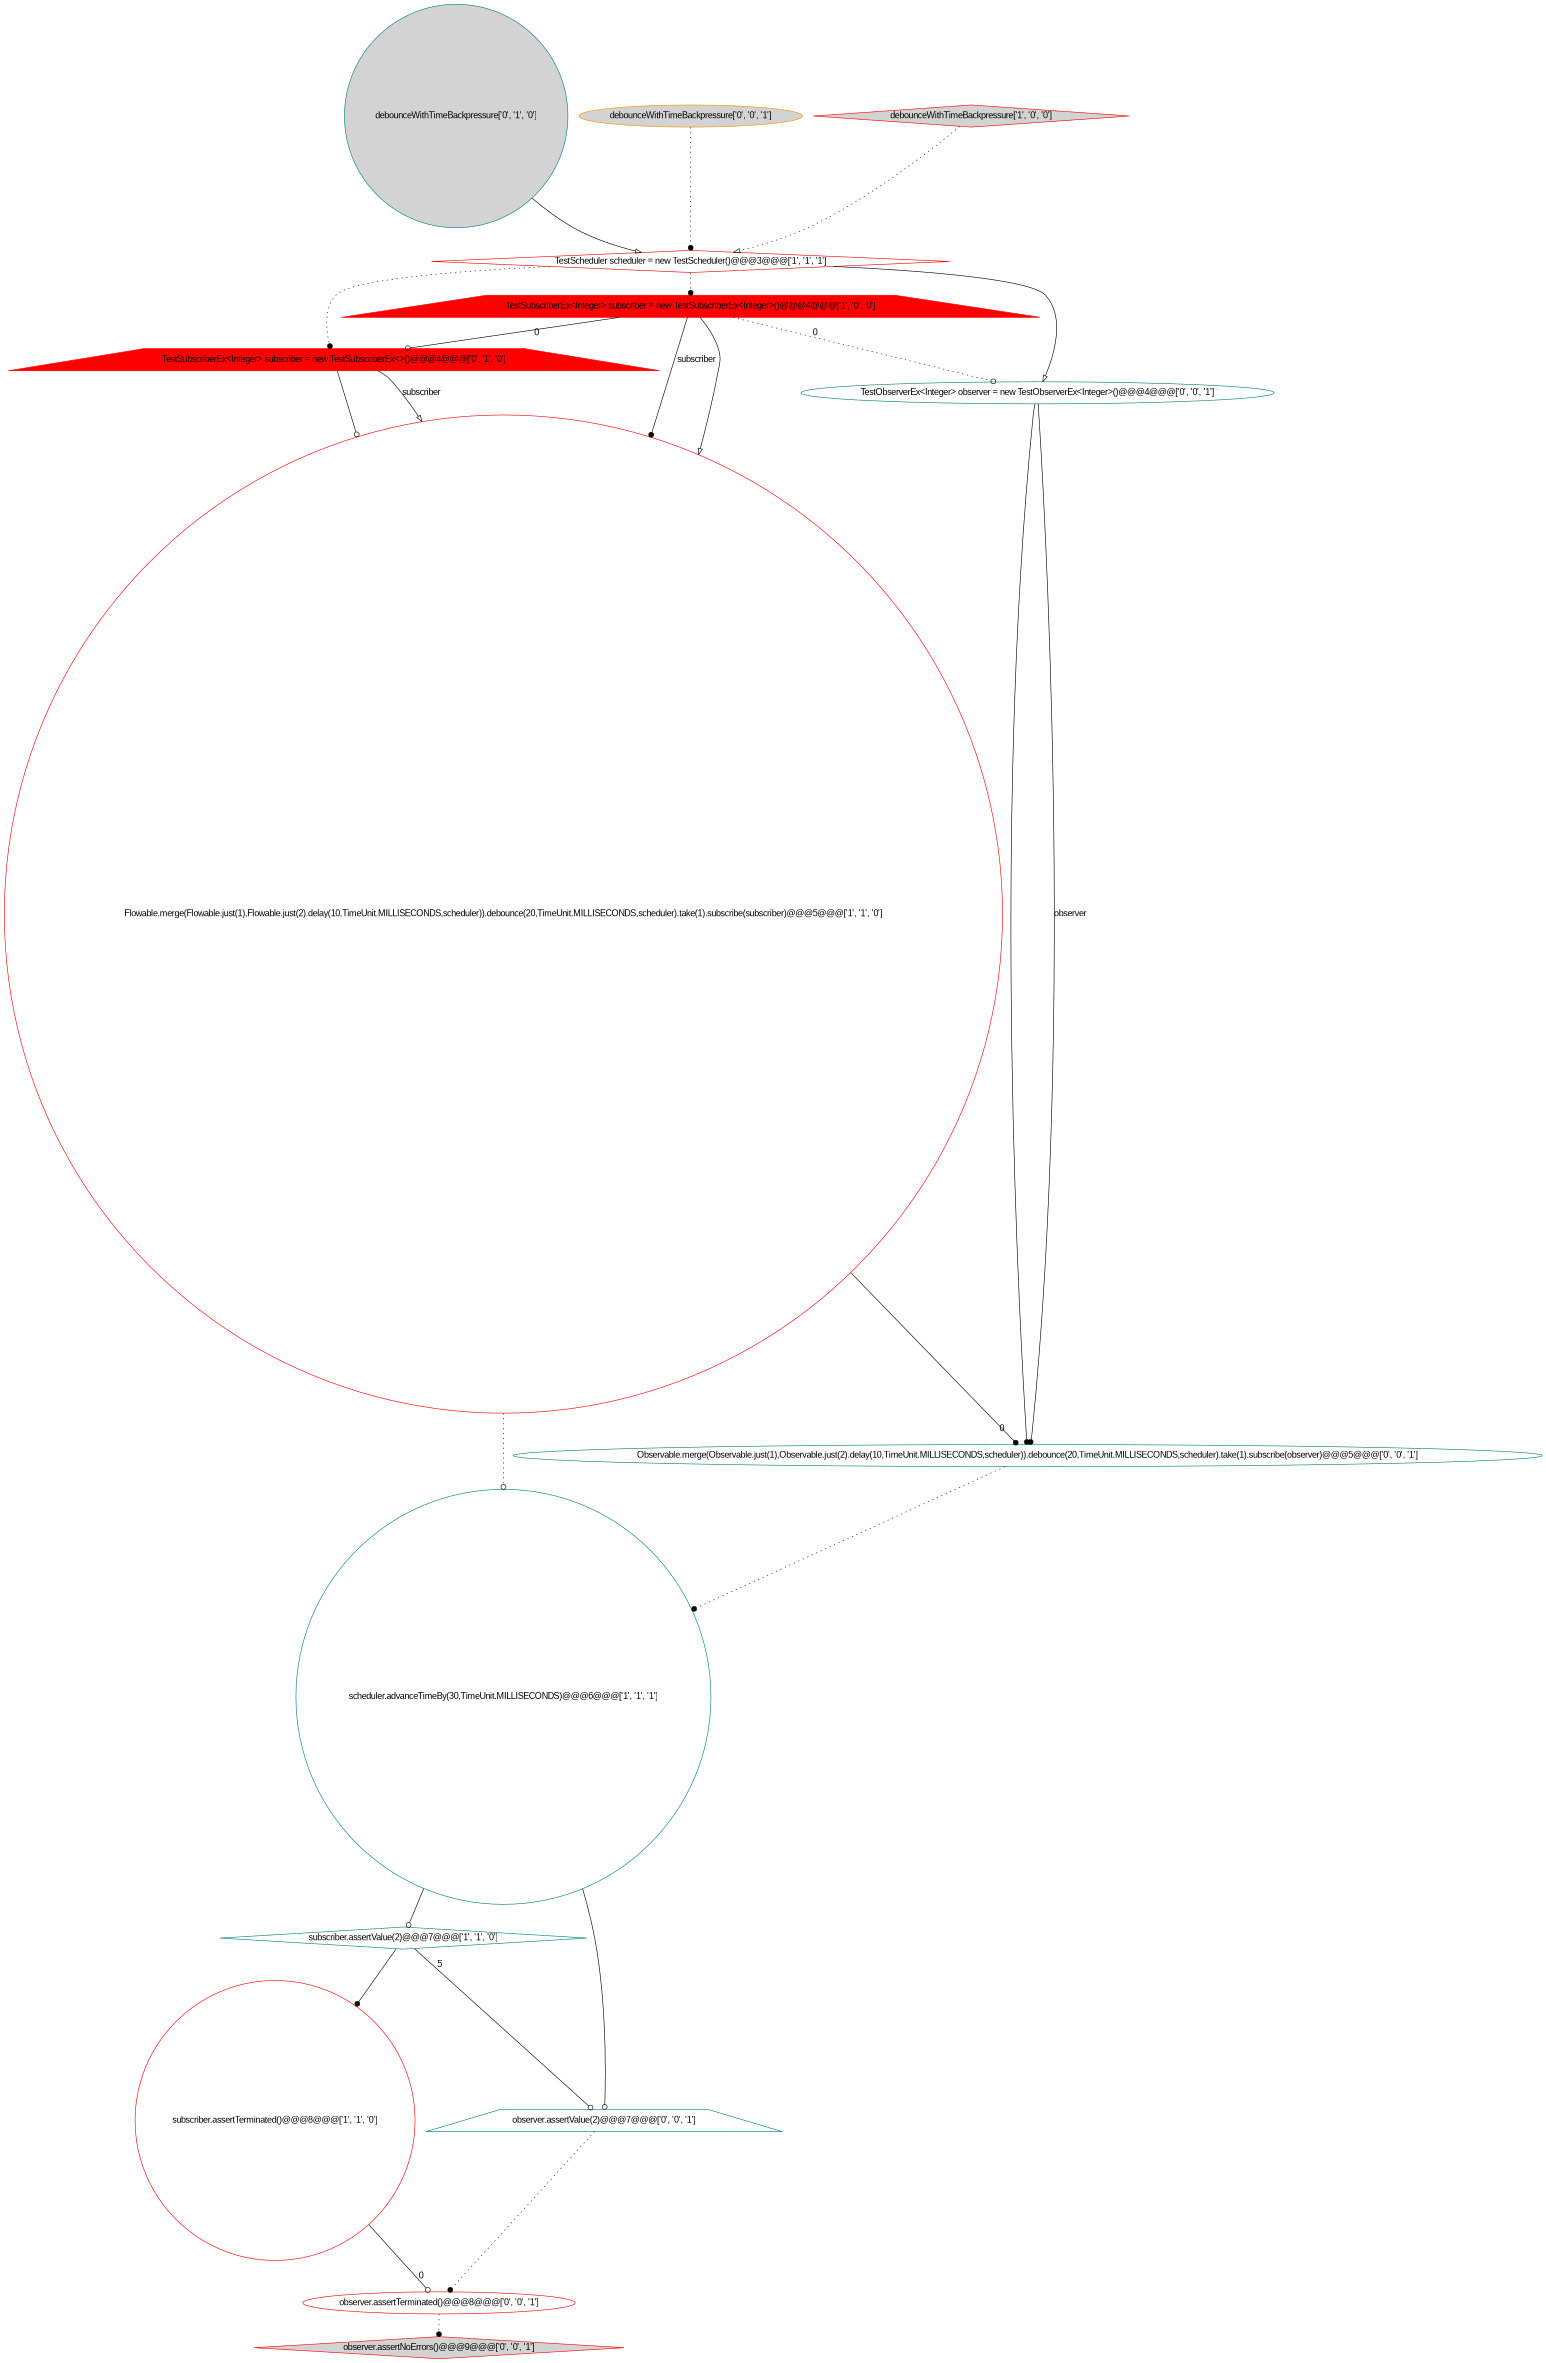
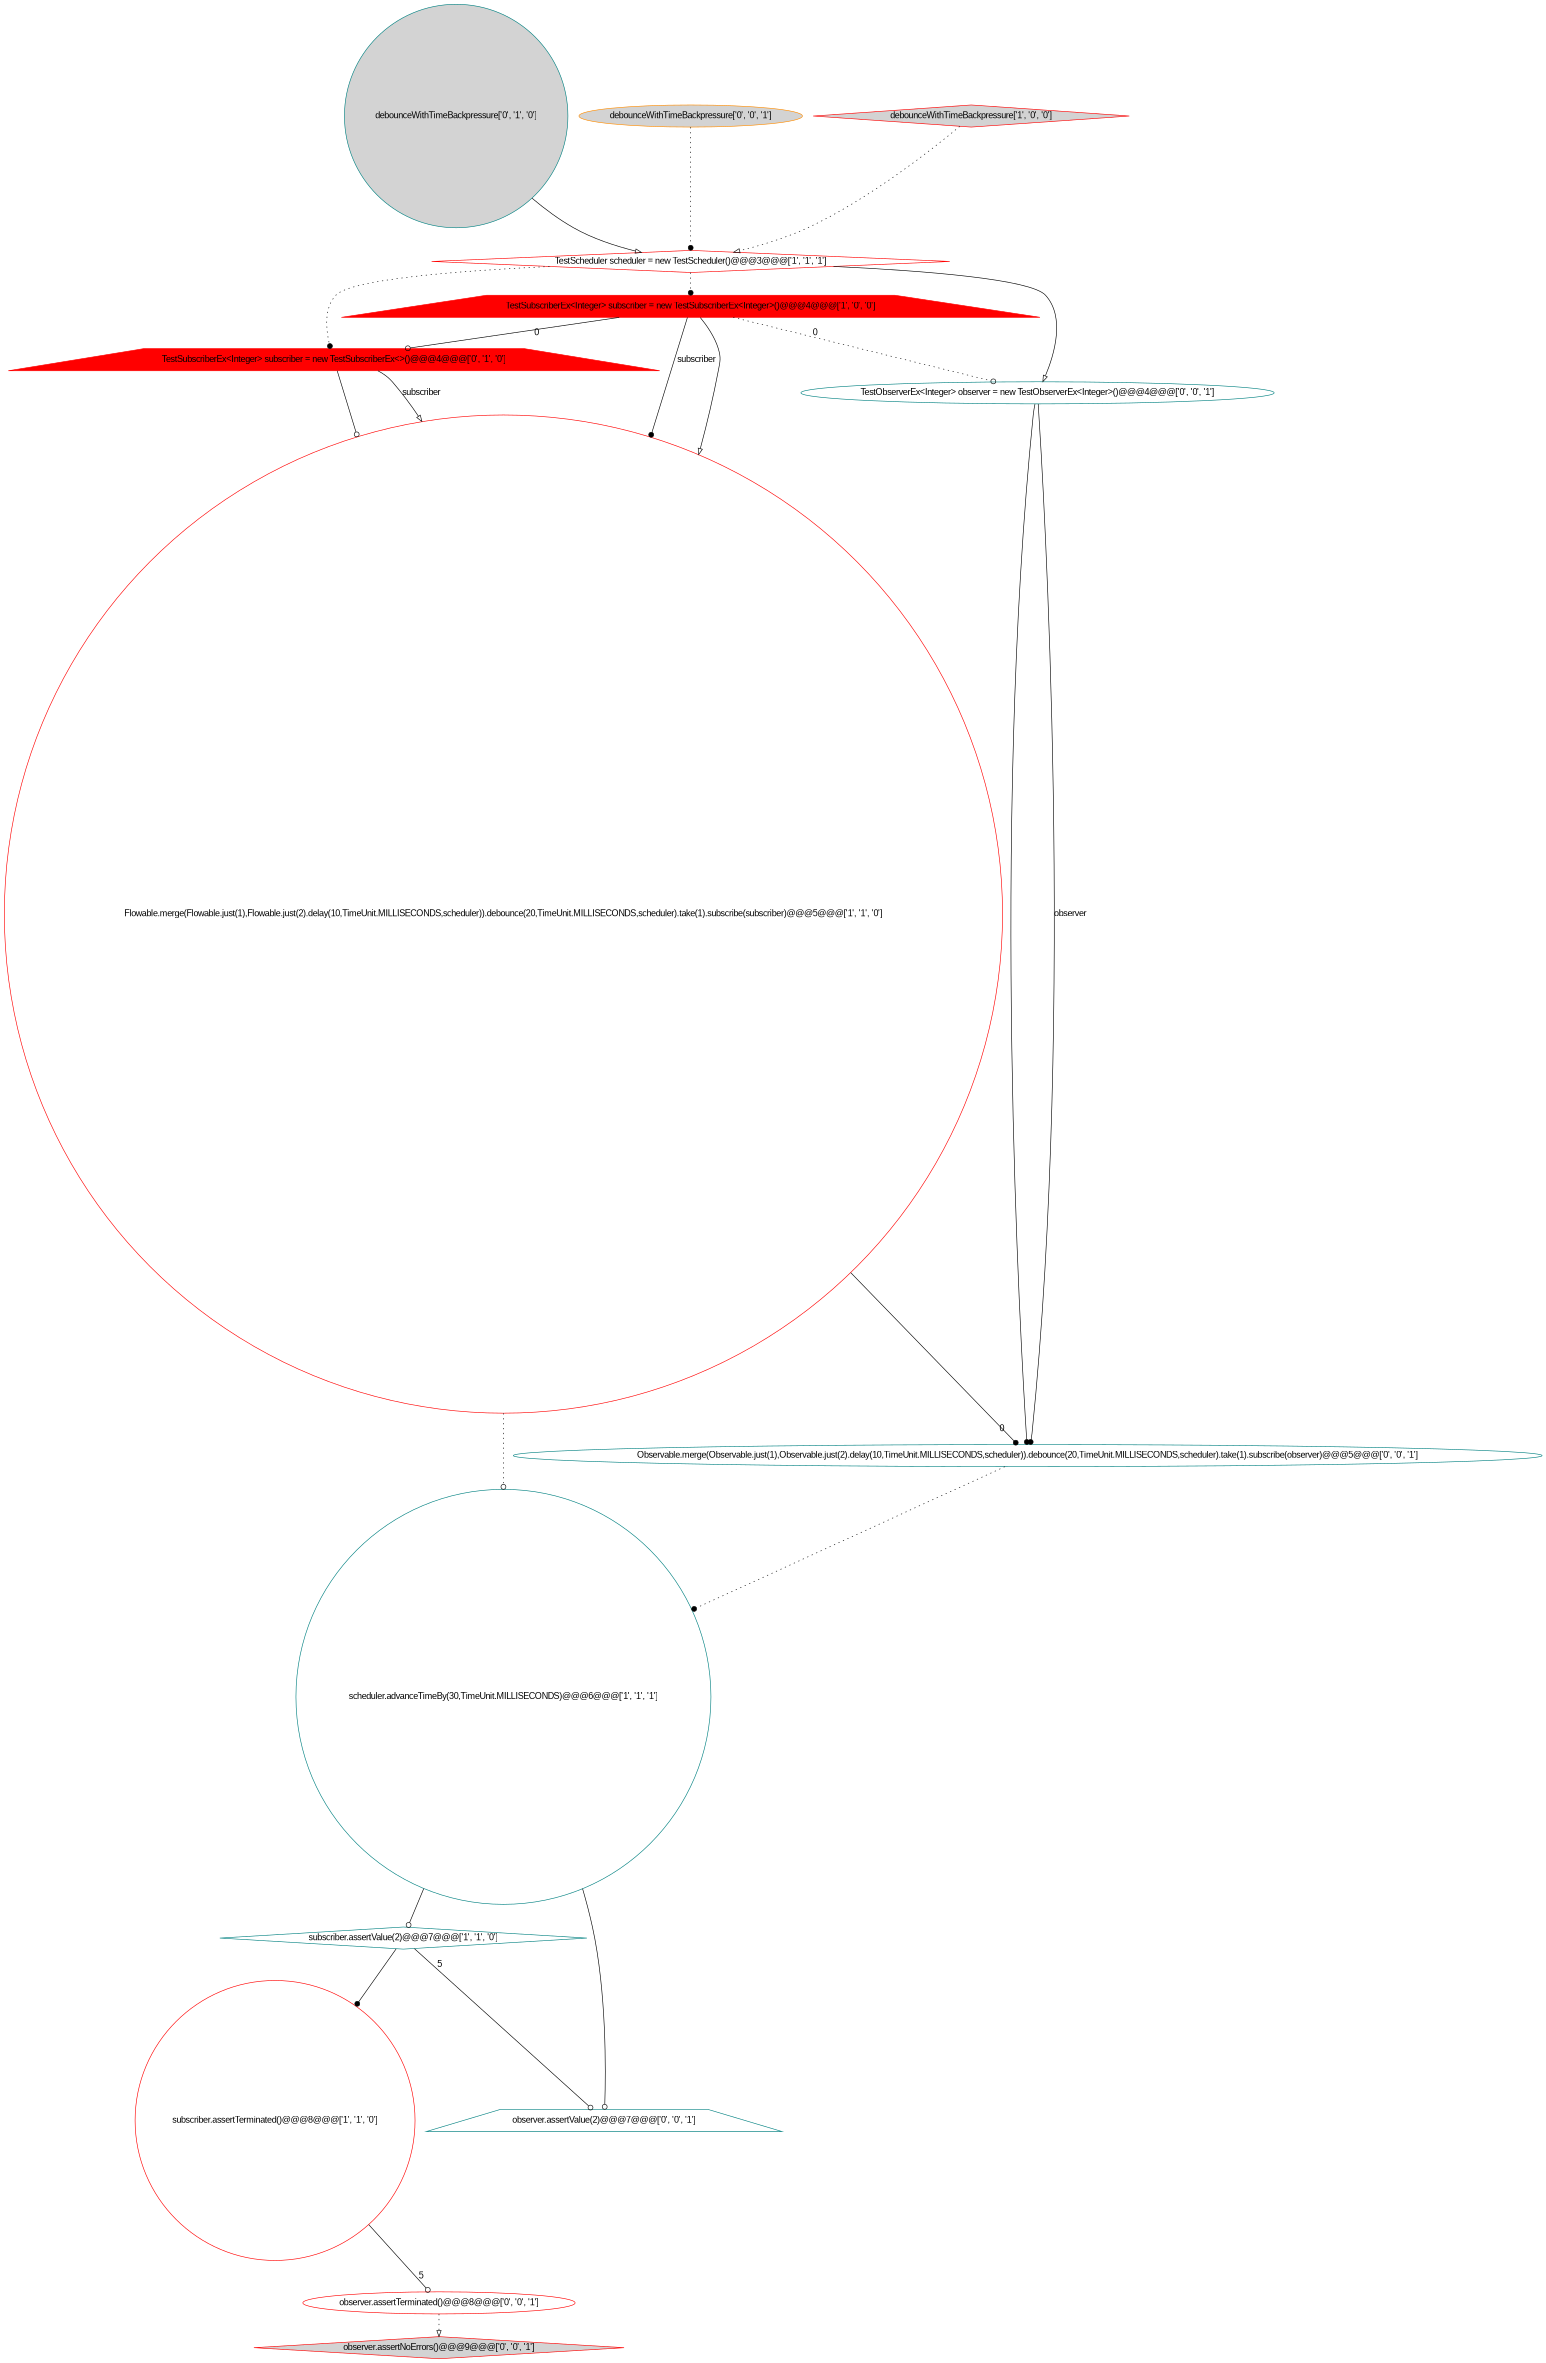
edge "observer.assertValue(2)@@@7@@@['0', '0', '1']" -> "observer.assertTerminated()@@@8@@@['0', '0', '1']": removed
edge "subscriber.assertTerminated()@@@8@@@['1', '1', '0']" -> "observer.assertTerminated()@@@8@@@['0', '0', '1']": label "0" -> "5"
edge "observer.assertTerminated()@@@8@@@['0', '0', '1']" -> "observer.assertNoErrors()@@@9@@@['0', '0', '1']": arrowhead dot -> onormal
